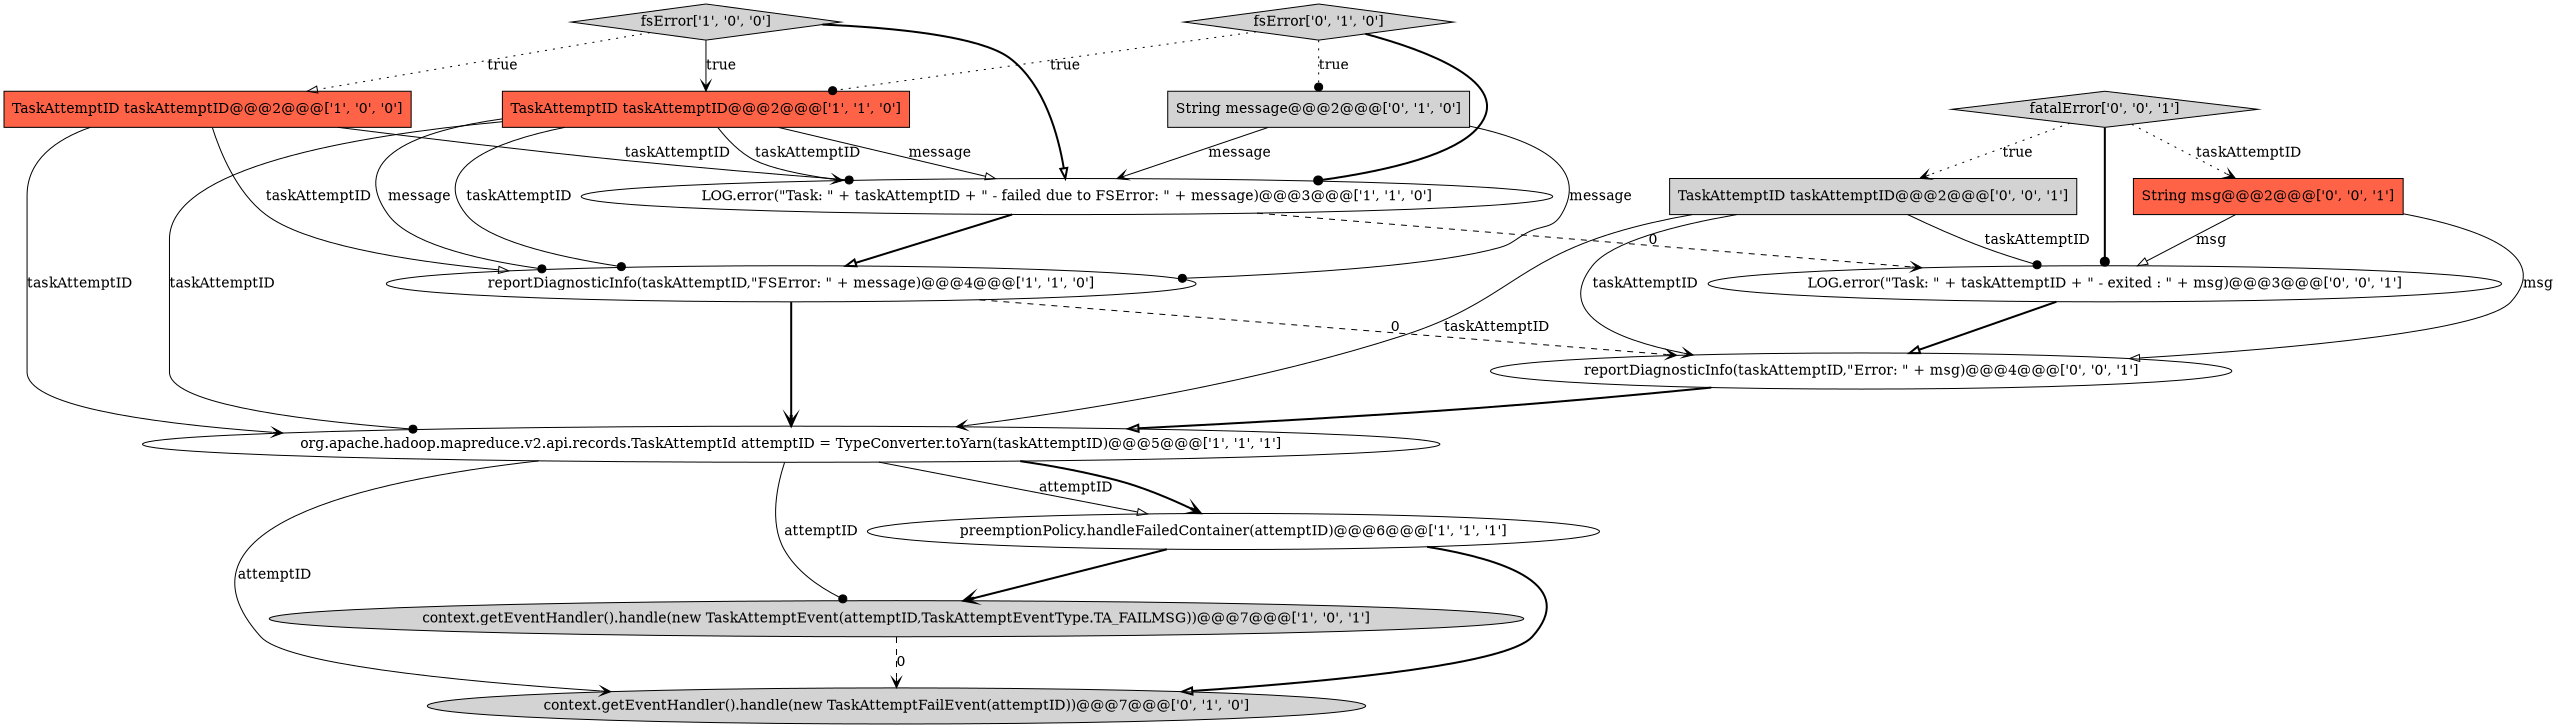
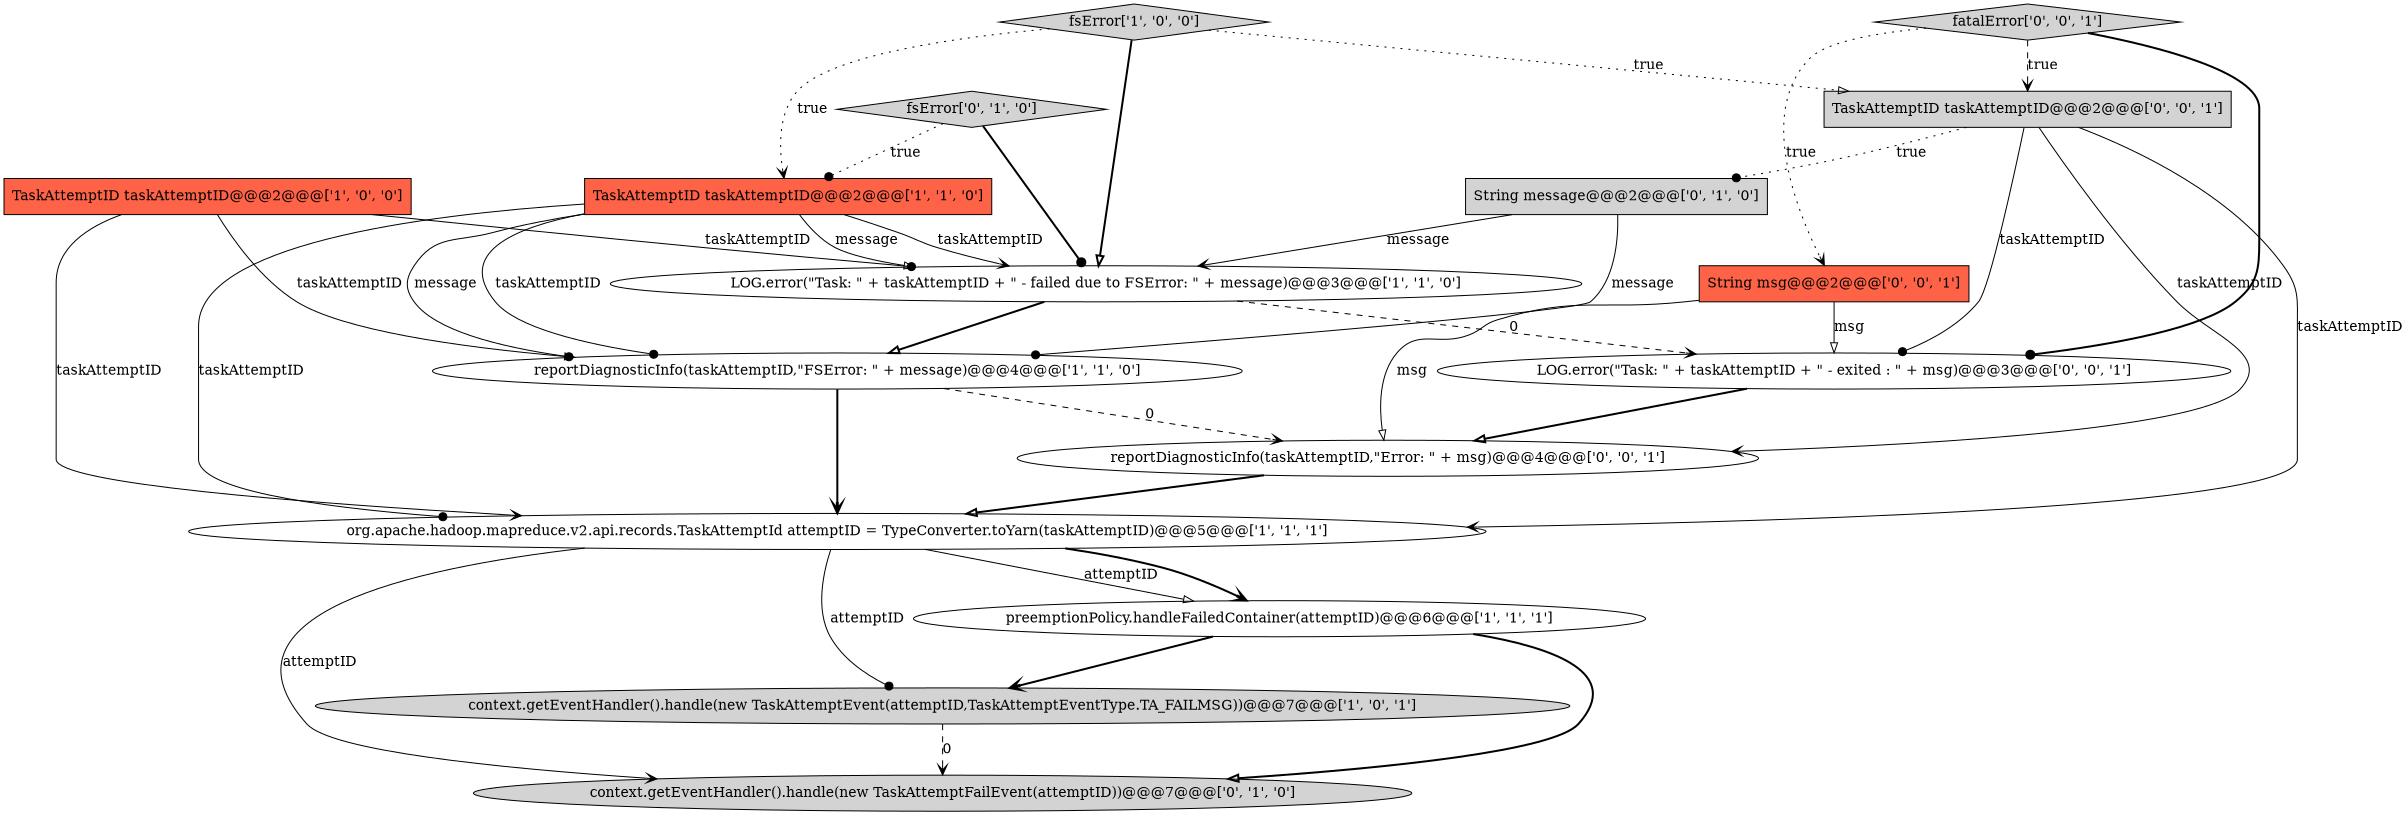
edge "fsError['1', '0', '0']" -> "TaskAttemptID taskAttemptID@@@2@@@['1', '0', '0']": now "fsError['1', '0', '0']" -> "TaskAttemptID taskAttemptID@@@2@@@['0', '0', '1']"
edge "fsError['1', '0', '0']" -> "TaskAttemptID taskAttemptID@@@2@@@['1', '1', '0']": style solid -> dotted
edge "fsError['0', '1', '0']" -> "String message@@@2@@@['0', '1', '0']": now "TaskAttemptID taskAttemptID@@@2@@@['0', '0', '1']" -> "String message@@@2@@@['0', '1', '0']"
edge "fatalError['0', '0', '1']" -> "TaskAttemptID taskAttemptID@@@2@@@['0', '0', '1']": style dotted -> dashed
edge "fatalError['0', '0', '1']" -> "String msg@@@2@@@['0', '0', '1']": label "taskAttemptID" -> "true"
